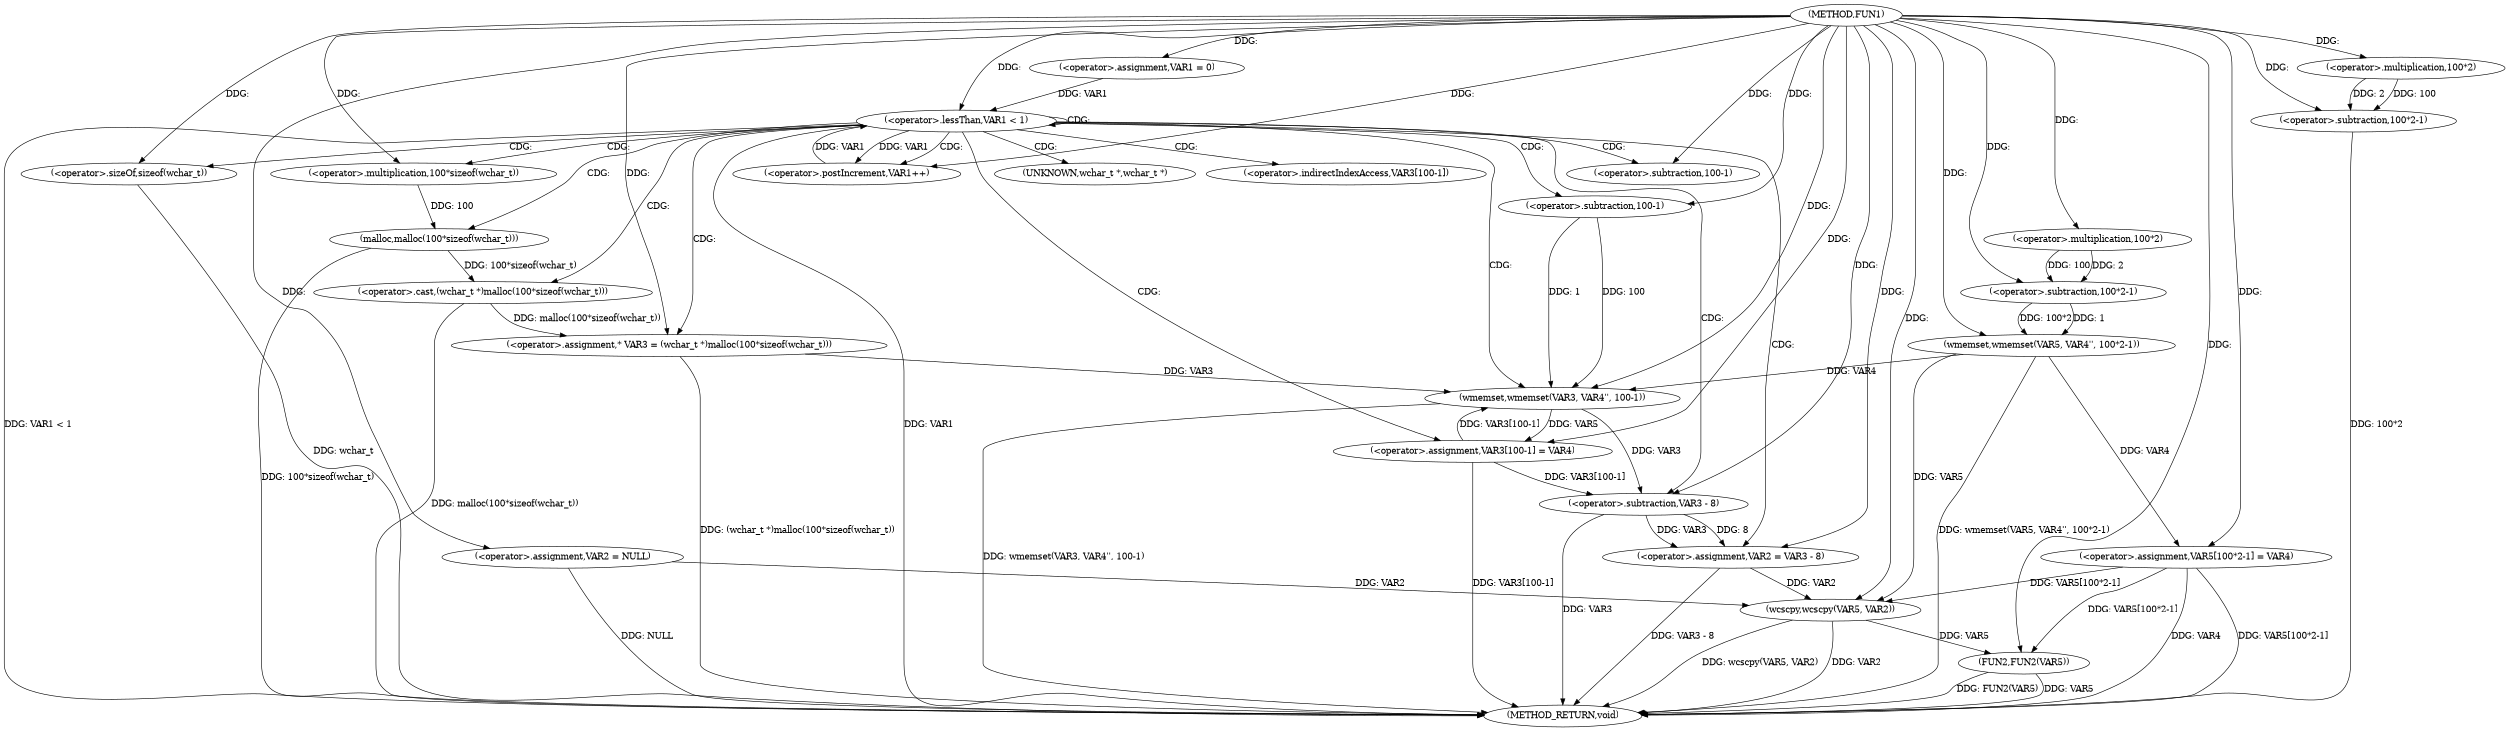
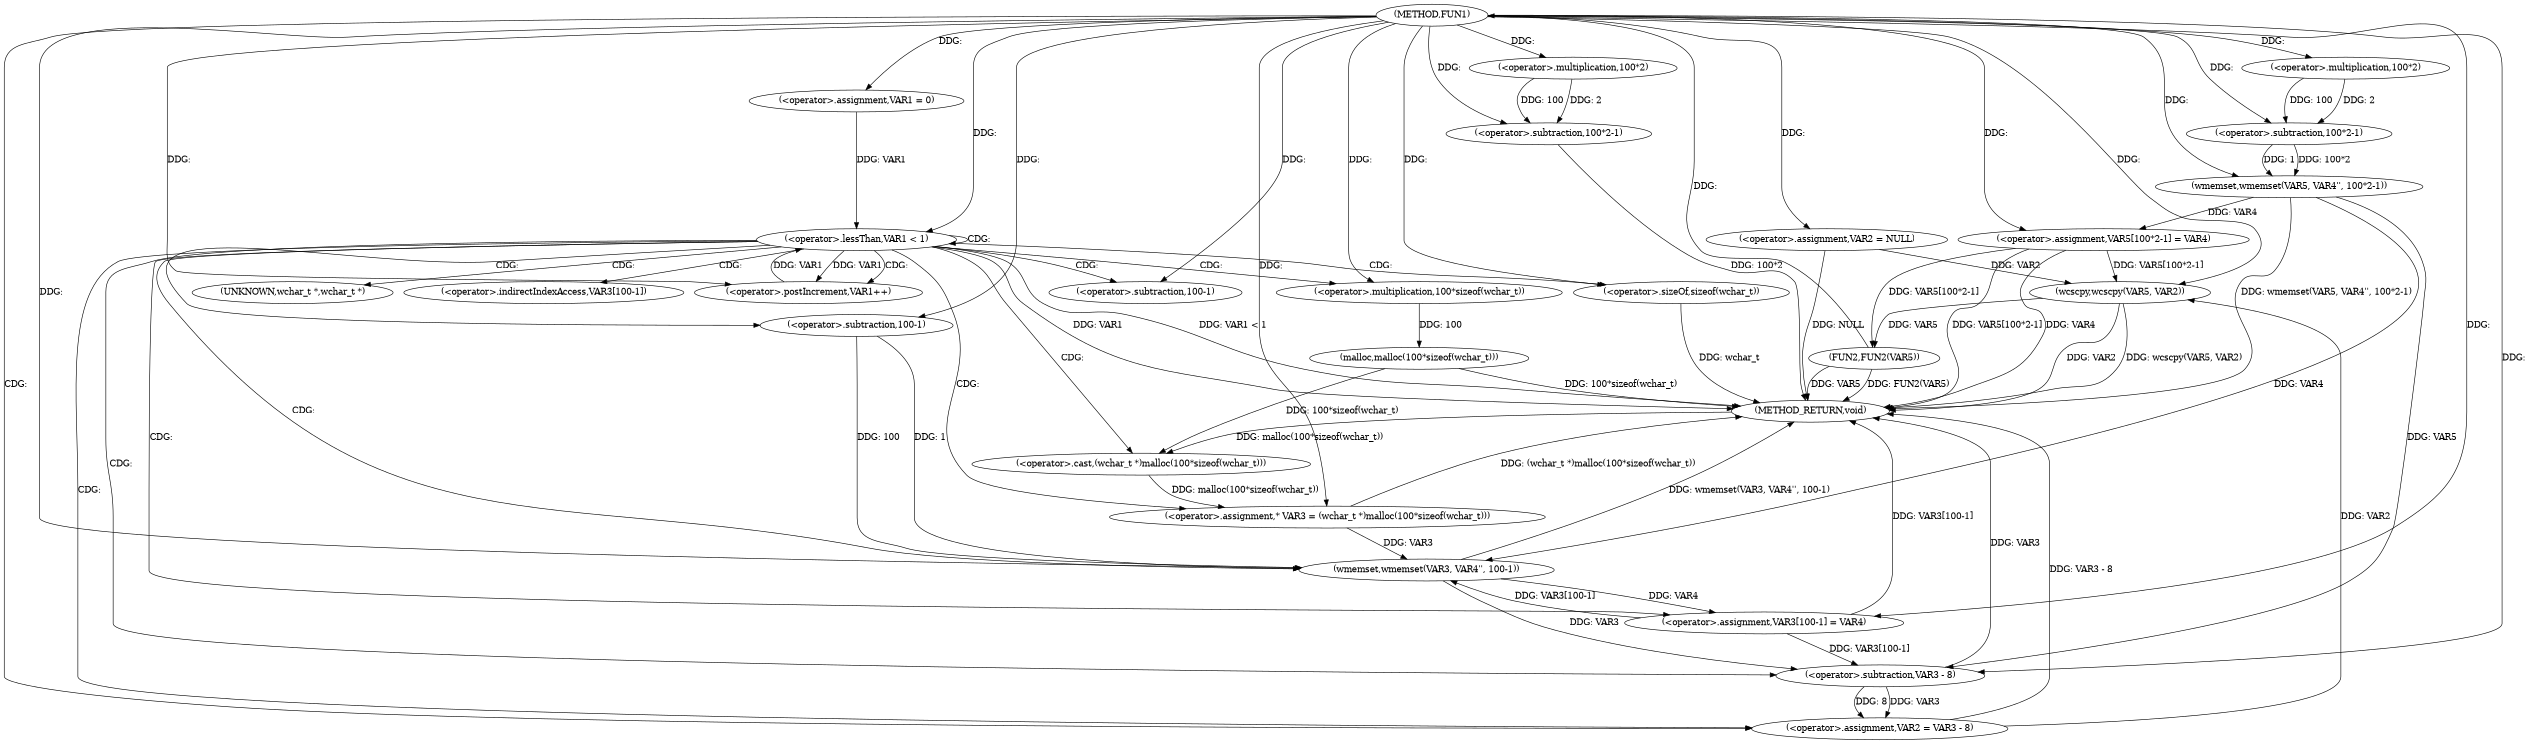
edge "(<operator>.lessThan,VAR1 < 1)" -> "(malloc,malloc(100*sizeof(wchar_t)))": removed, label "CDG:"
edge "(METHOD,FUN1)" -> "(FUN2,FUN2(VAR5))": reversed
edge "(METHOD,FUN1)" -> "(<operator>.assignment,VAR2 = VAR3 - 8)": label "DDG: " -> "CDG: "
edge "(wmemset,wmemset(VAR3, VAR4'', 100-1))" -> "(<operator>.assignment,VAR3[100-1] = VAR4)": label "DDG: VAR5" -> "DDG: VAR4"
edge "(wmemset,wmemset(VAR5, VAR4'', 100*2-1))" -> "(wcscpy,wcscpy(VAR5, VAR2))": now "(wmemset,wmemset(VAR5, VAR4'', 100*2-1))" -> "(<operator>.subtraction,VAR3 - 8)"
edge "(<operator>.cast,(wchar_t *)malloc(100*sizeof(wchar_t)))" -> "(METHOD_RETURN,void)": reversed
